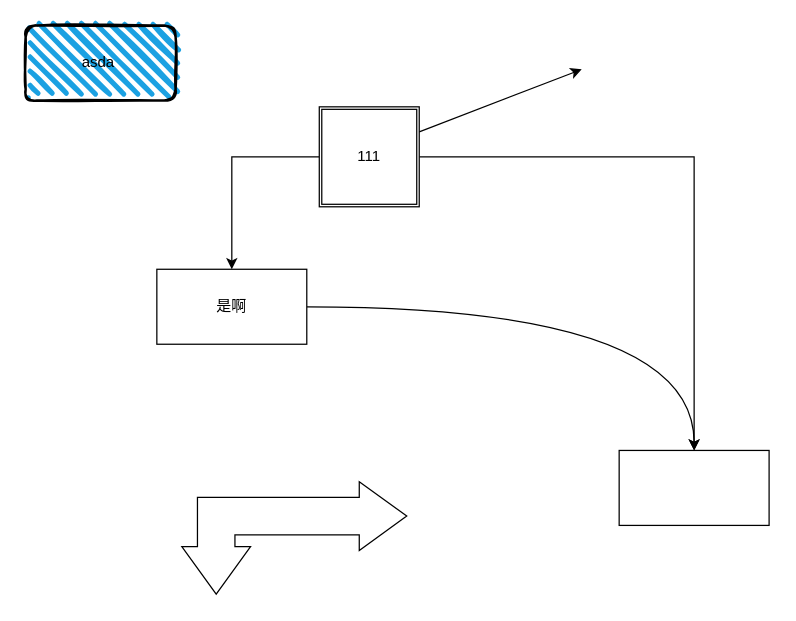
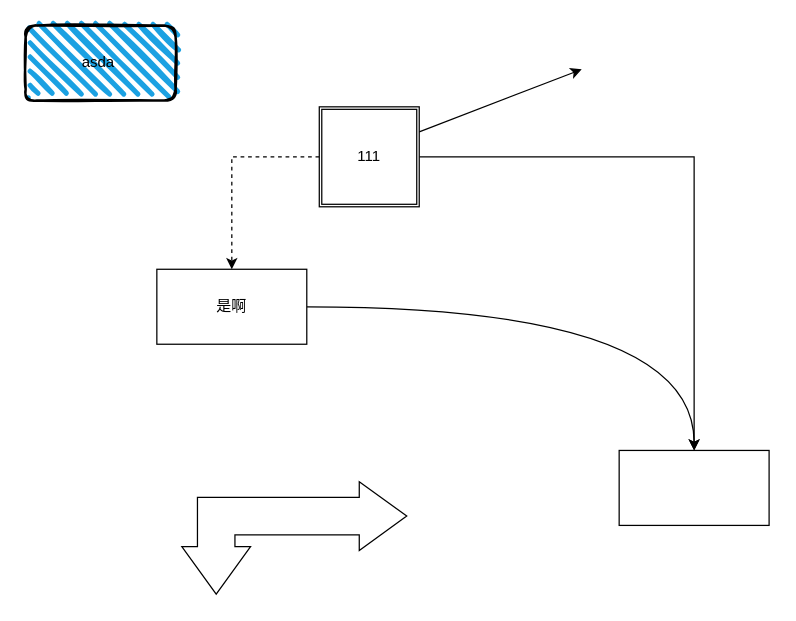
edge "111" -> "是啊": style solid -> dashed
